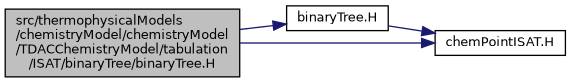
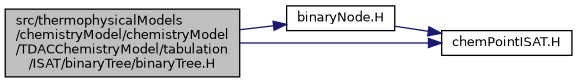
node "binaryTree.H": label "binaryTree.H" -> "binaryNode.H"
